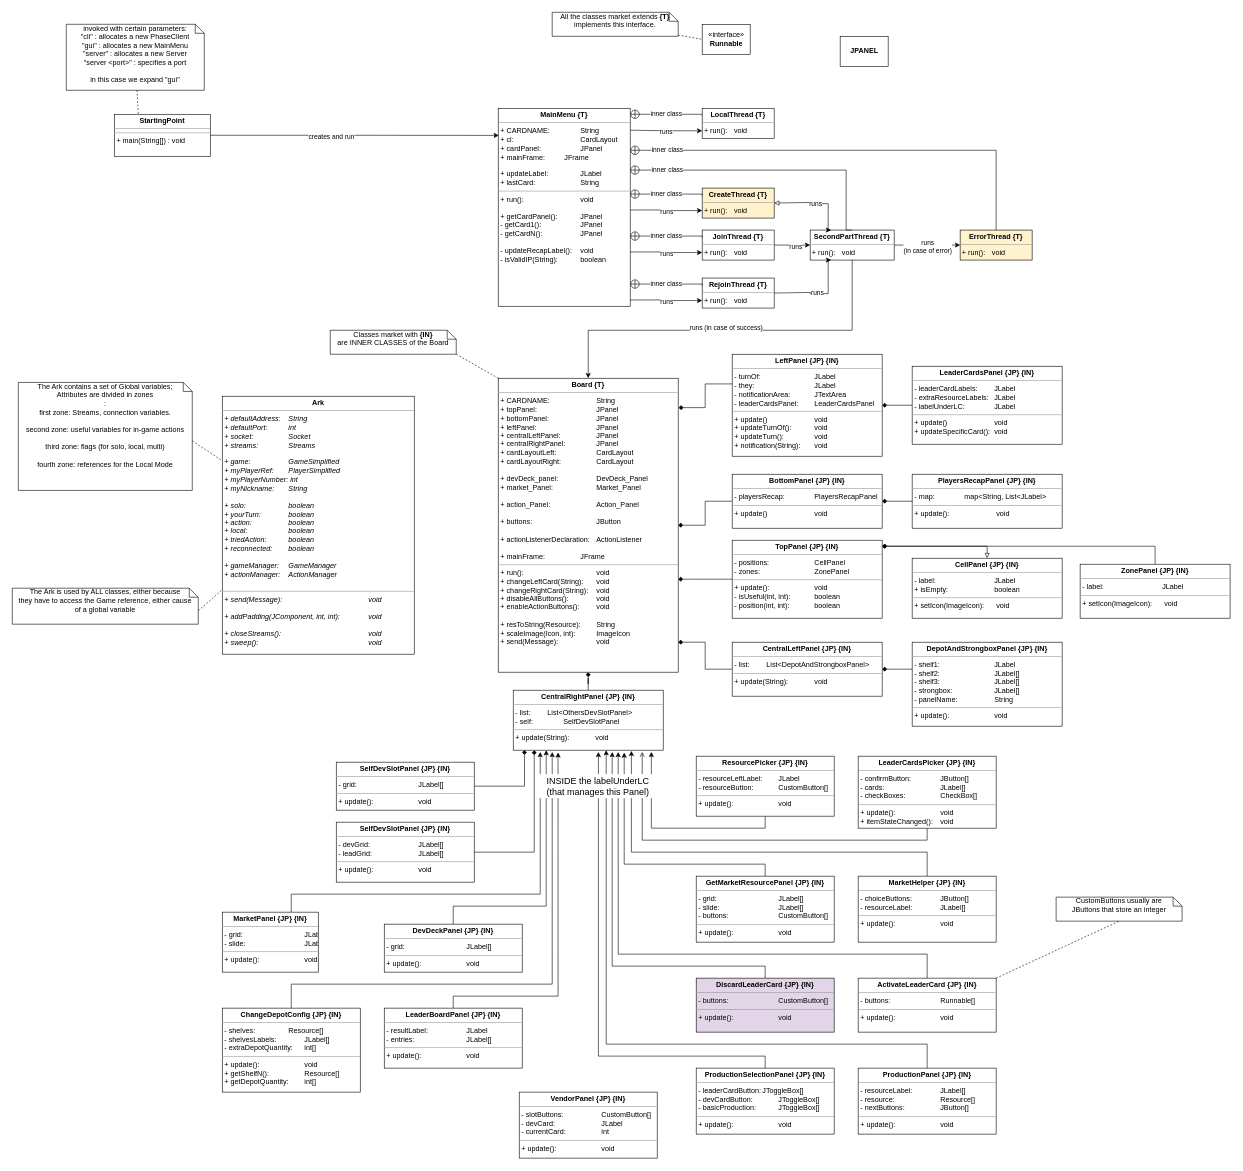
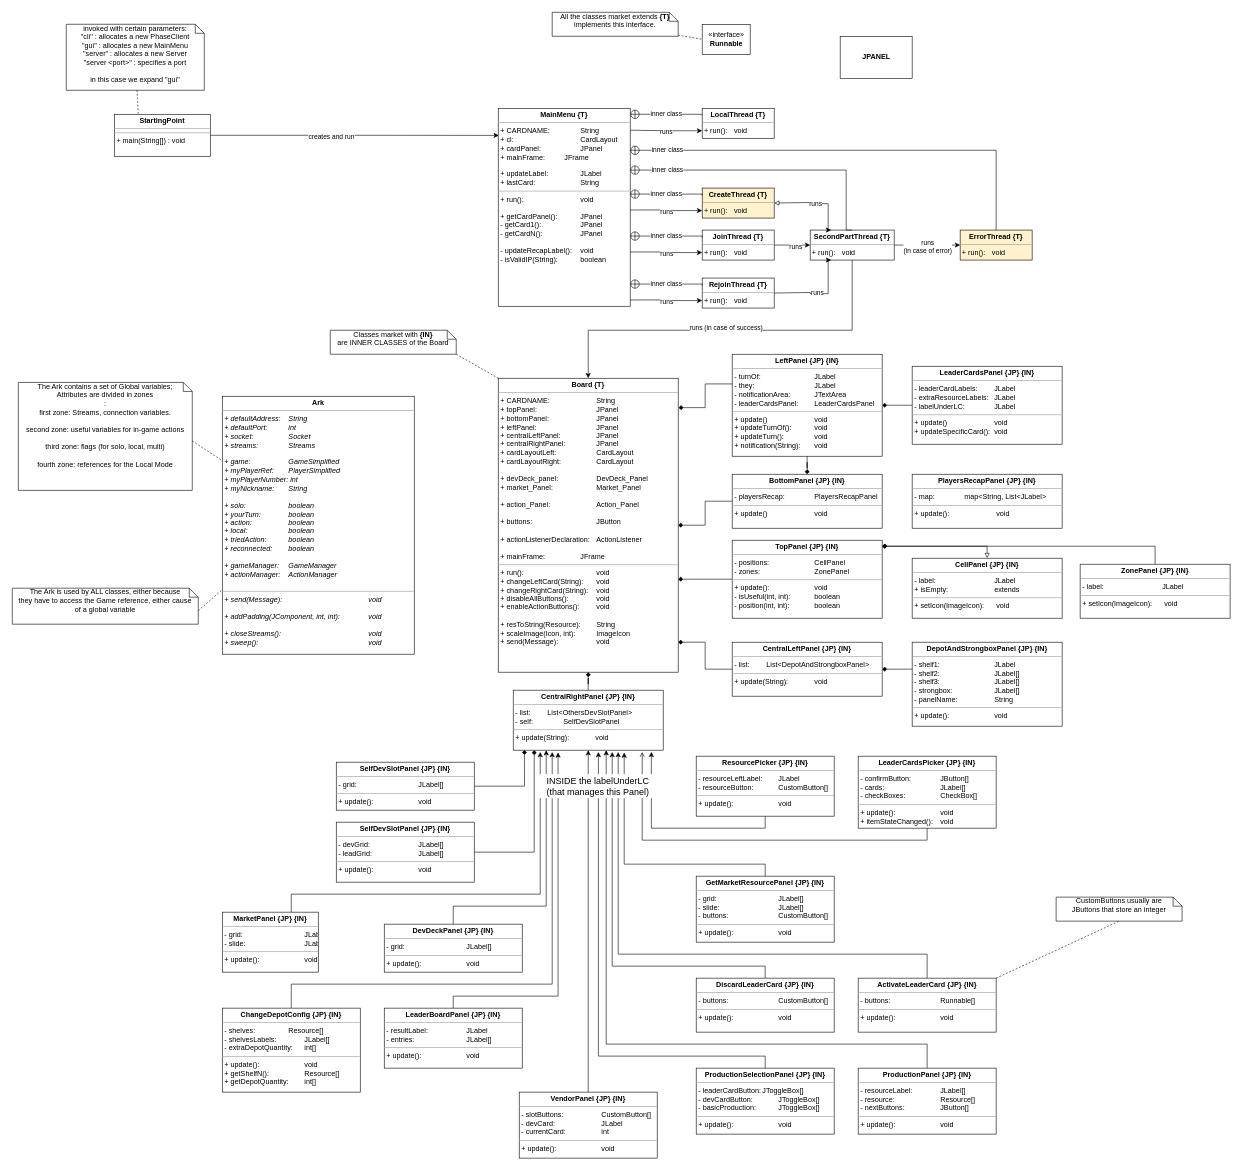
node "JPANEL": size 48x30 -> 72x42
edge "PlayersRecapPanel {JP} {IN} - map: map<String, List<JLabel> + update(): void" -> "BottomPanel {JP} {IN} - playersRecap: PlayersRecapPanel + update() void": now "LeftPanel {JP} {IN} - turnOf: JLabel - they: JLabel - notificationArea: JTextArea - leaderCardsPanel: LeaderCardsPanel + update() void + updateTurnOf(): void + updateTurn(): void + notification(String): void" -> "BottomPanel {JP} {IN} - playersRecap: PlayersRecapPanel + update() void"
node "CellPanel {JP} {IN} - label: JLabel + isEmpty: boolean + setIcon(ImageIcon): void": label "CellPanel {JP} {IN} - label: JLabel + isEmpty: boolean + setIcon(ImageIcon): void" -> "CellPanel {JP} {IN} - label: JLabel + isEmpty: extends + setIcon(ImageIcon): void"
edge "VendorPanel {JP} {IN} - slotButtons: CustomButton[] - devCard: JLabel - currentCard: int + update(): void" -> "CentralRightPanel {JP} {IN} - list: List<OthersDevSlotPanel> - self: SelfDevSlotPanel + update(String): void": added
edge "MarketHelper {JP} {IN} - choiceButtons: JButton[] - resourceLabel: JLabel[] + update(): void" -> "CentralRightPanel {JP} {IN} - list: List<OthersDevSlotPanel> - self: SelfDevSlotPanel + update(String): void": removed
node "MarketHelper {JP} {IN} - choiceButtons: JButton[] - resourceLabel: JLabel[] + update(): void": removed
node "DiscardLeaderCard {JP} {IN} - buttons: CustomButton[] + update(): void": fillcolor #e1d5e7 -> #ffffff
